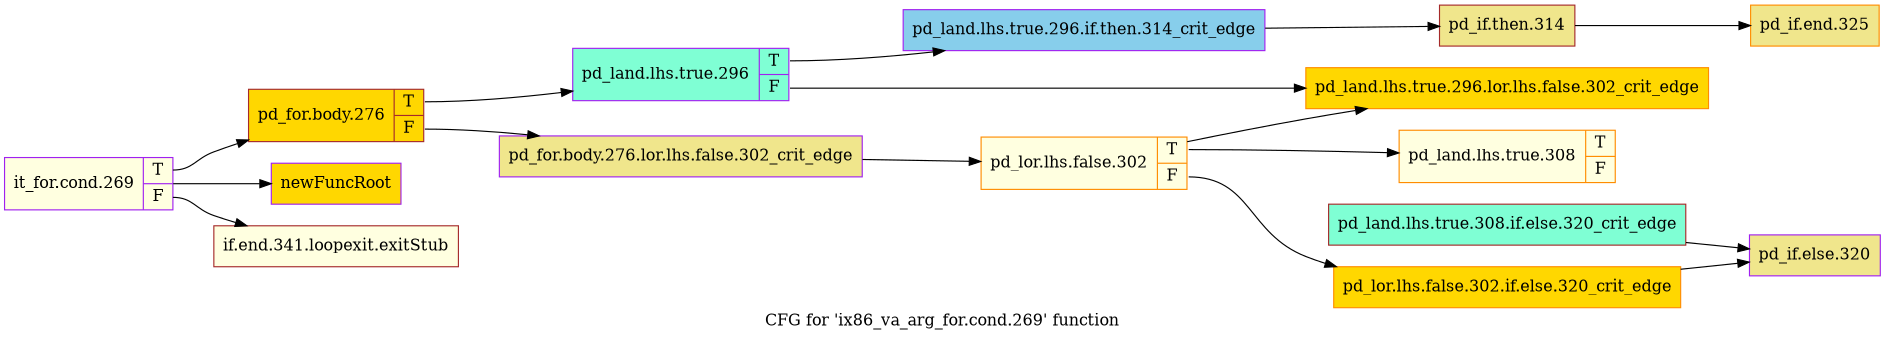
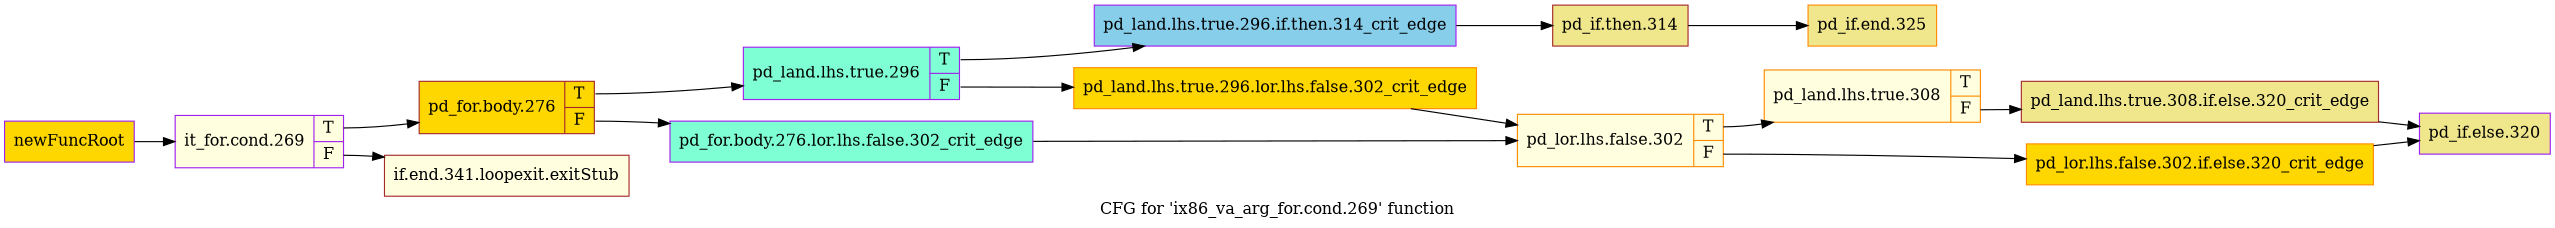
edge "pd_land.lhs.true.308" -> "pd_land.lhs.true.308.if.else.320_crit_edge": added
edge "pd_lor.lhs.false.302" -> "pd_land.lhs.true.296.lor.lhs.false.302_crit_edge": reversed
node "pd_for.body.276.lor.lhs.false.302_crit_edge": fillcolor khaki -> aquamarine
edge "it_for.cond.269" -> "newFuncRoot": reversed
node "pd_land.lhs.true.308.if.else.320_crit_edge": fillcolor aquamarine -> khaki
